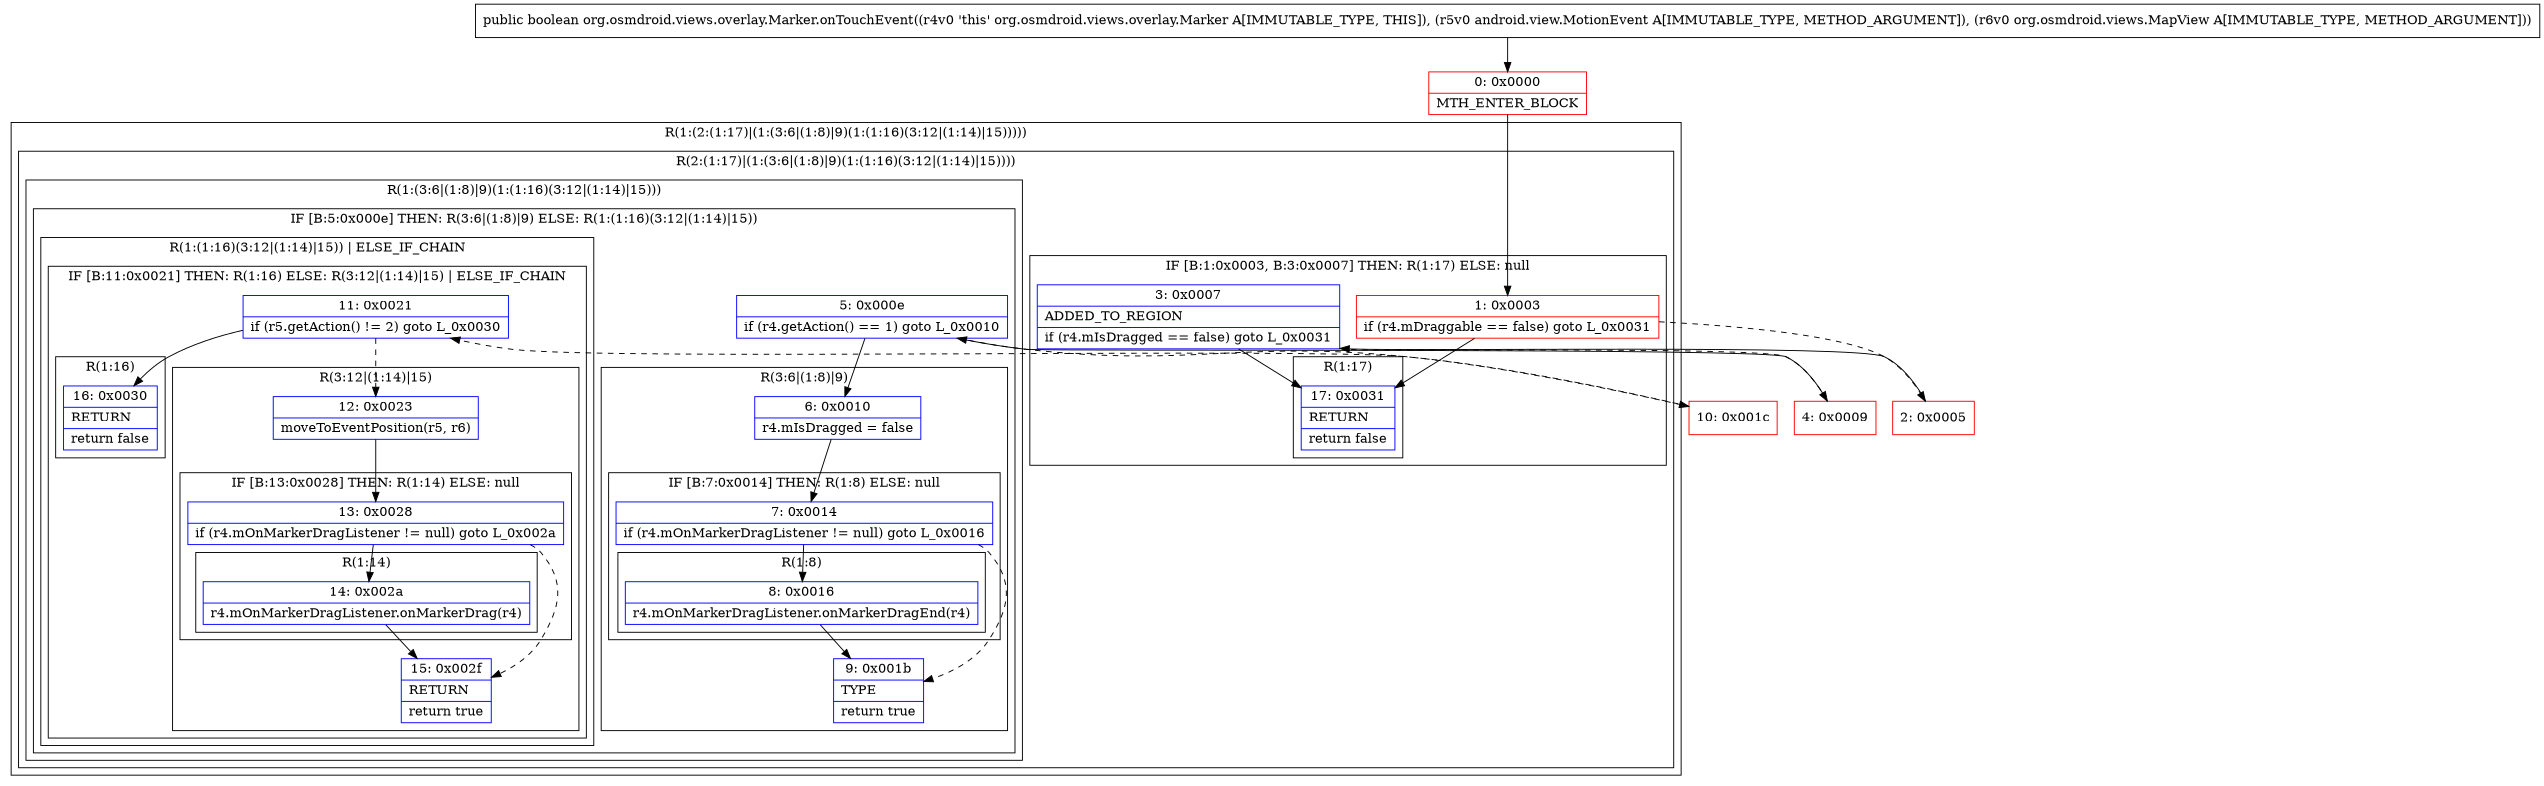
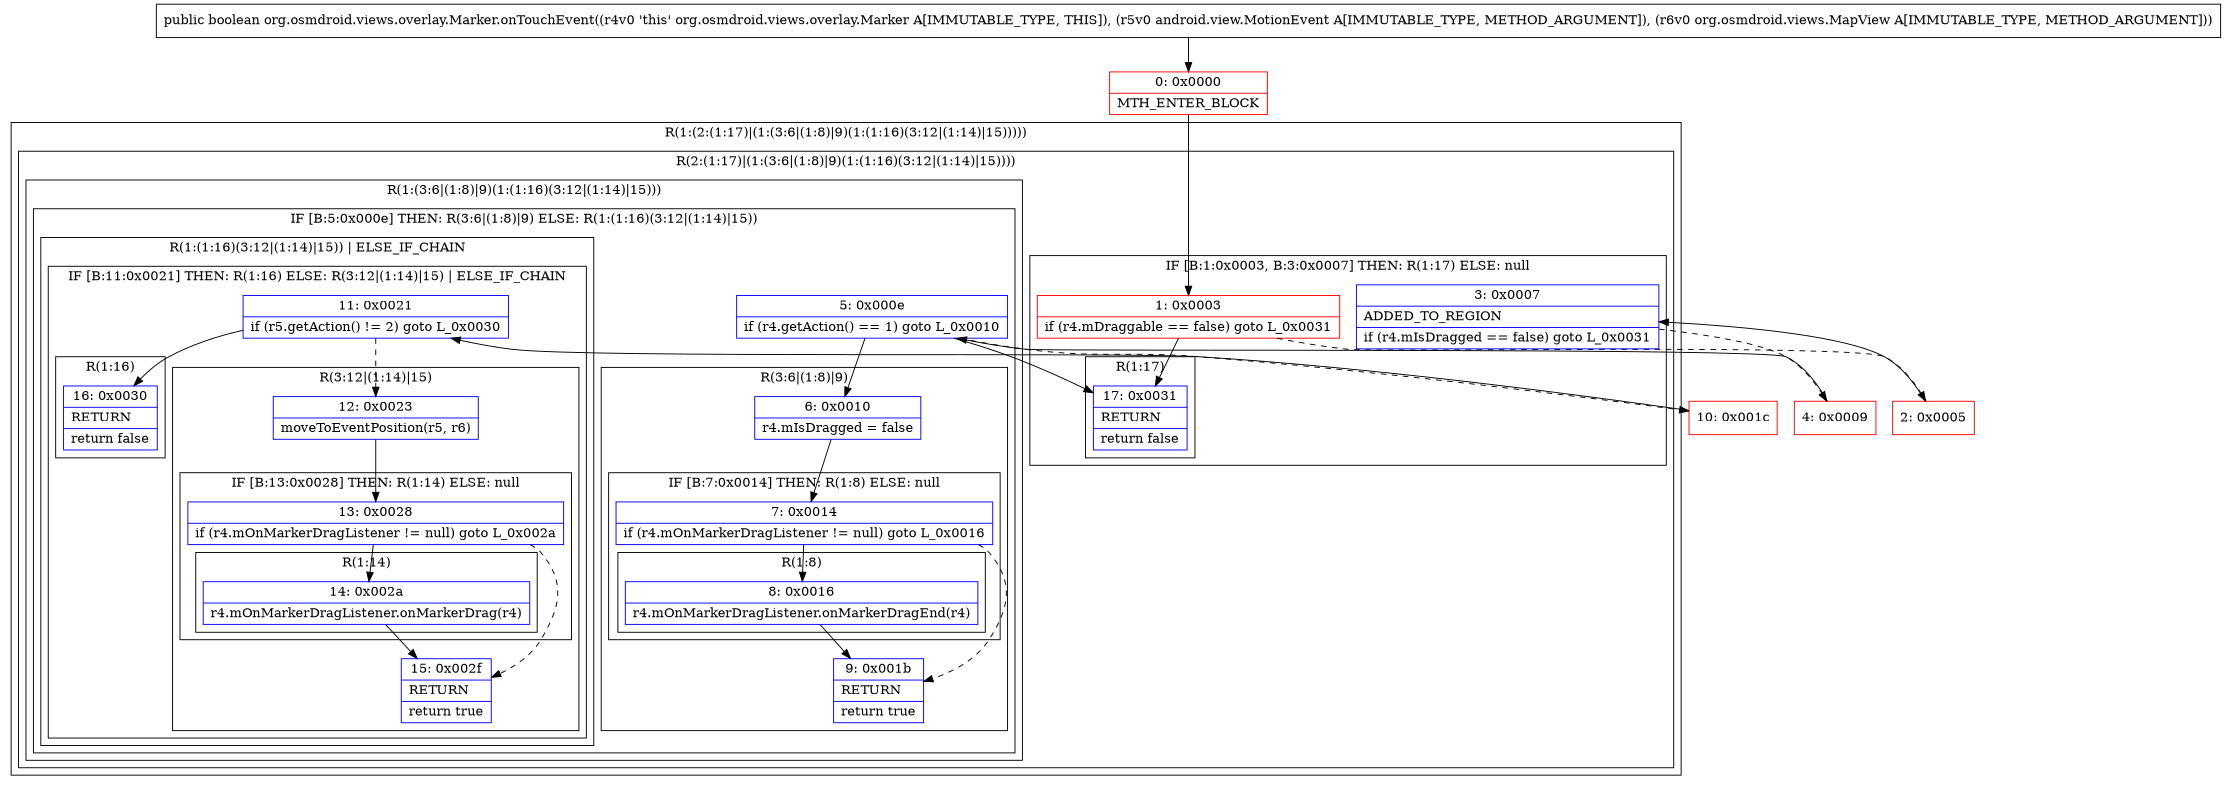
edge "10: 0x001c" -> "11: 0x0021": style dashed -> solid
edge "3: 0x0007" -> "17: 0x0031": now "5: 0x000e" -> "17: 0x0031"
node "9: 0x001b": text "TYPE" -> "RETURN"
